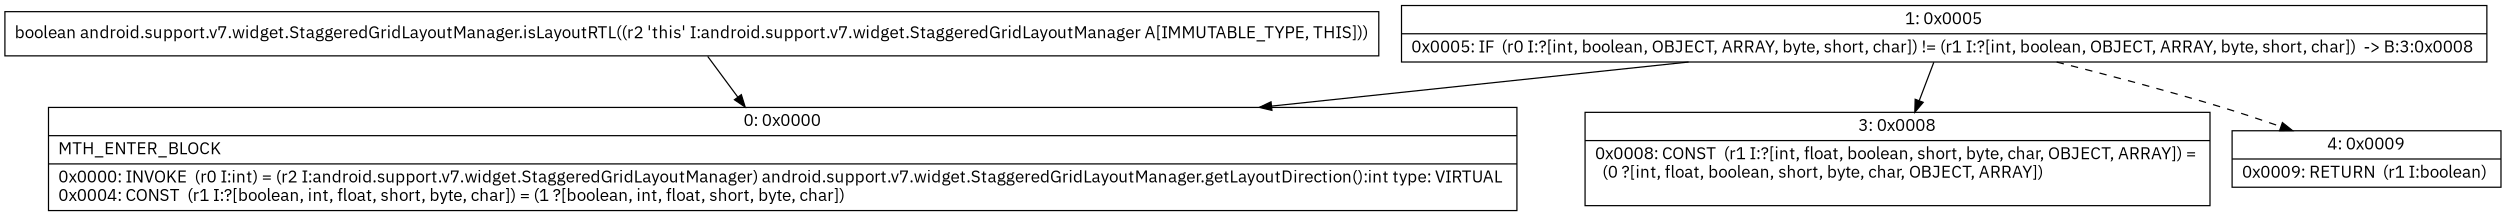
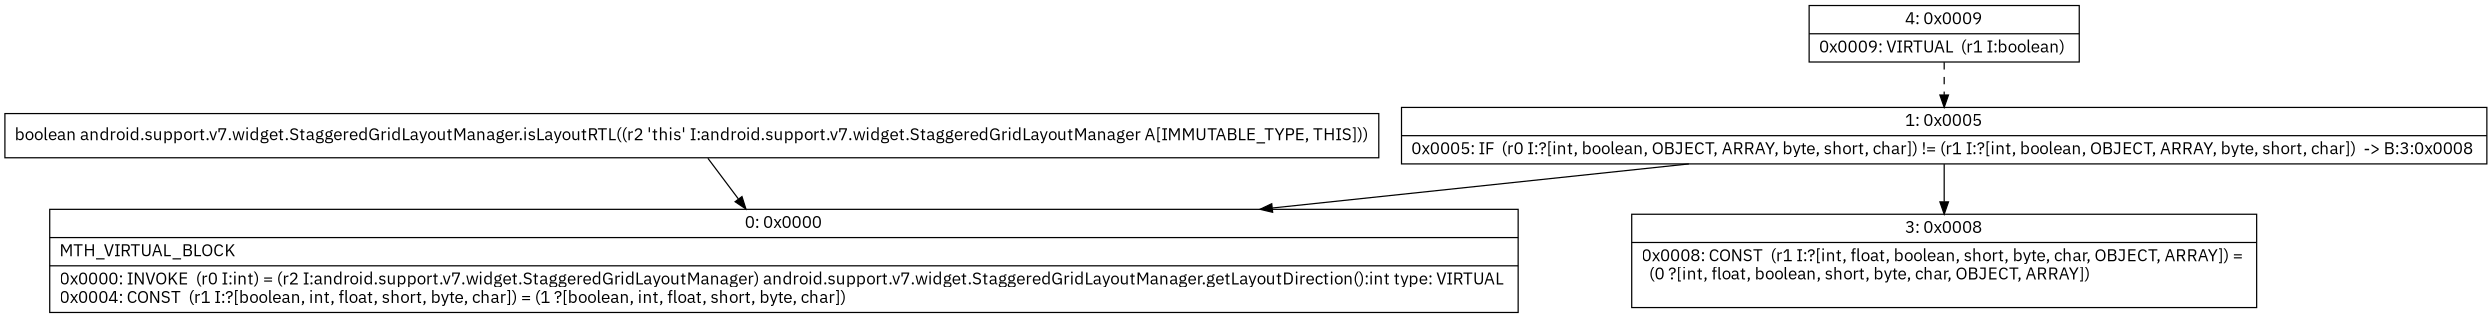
edge "1: 0x0005" -> "4: 0x0009": reversed
node "0: 0x0000": text "MTH_ENTER_BLOCK" -> "MTH_VIRTUAL_BLOCK"
node "4: 0x0009": text "0x0009: RETURN  (r1 I:boolean)" -> "0x0009: VIRTUAL  (r1 I:boolean)"
